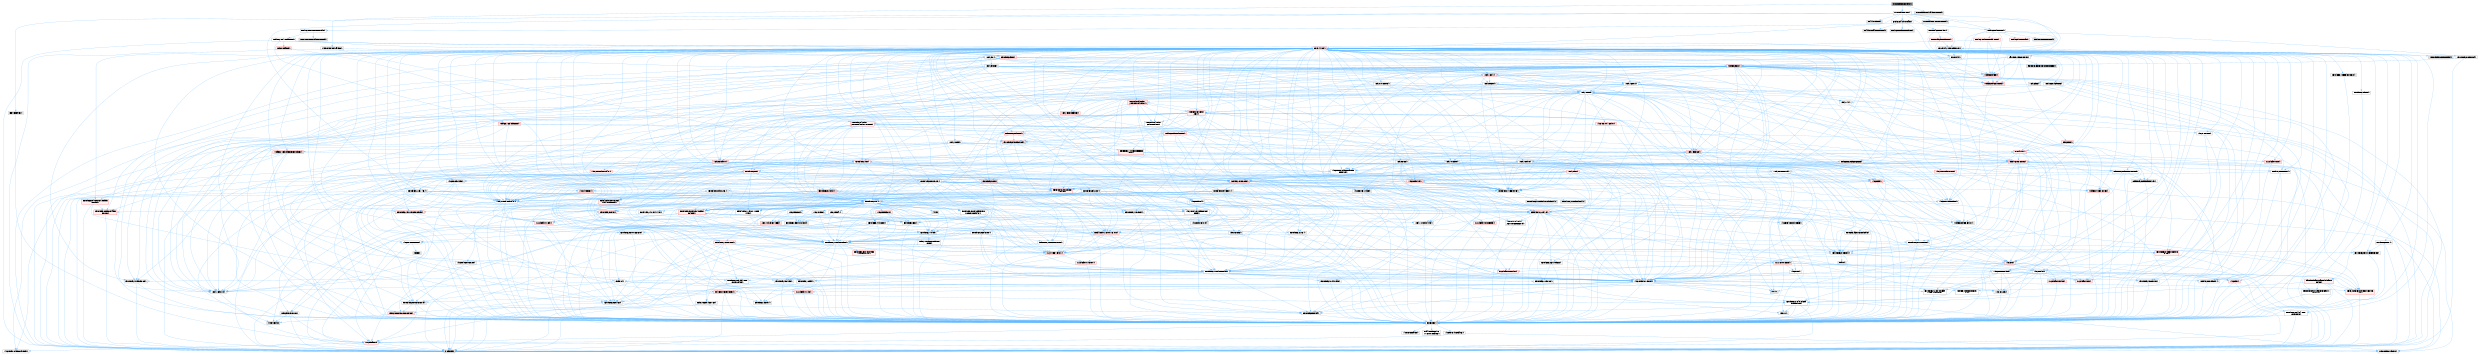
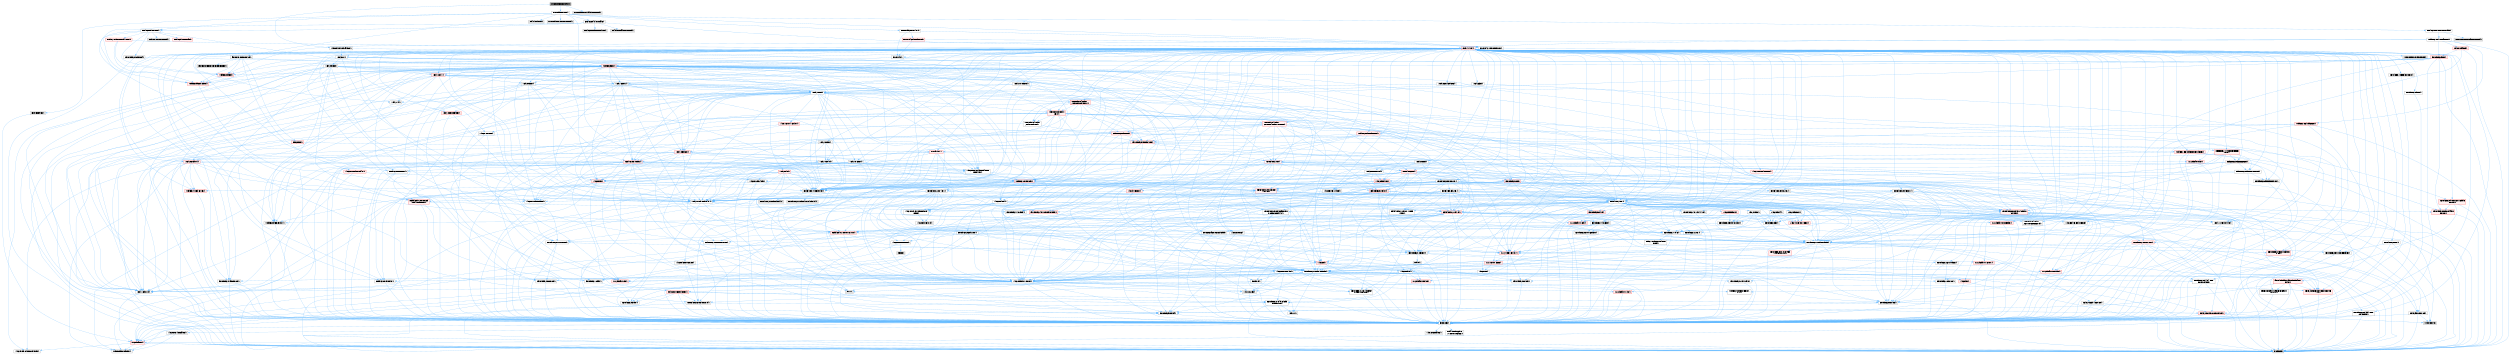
node "limits": removed
